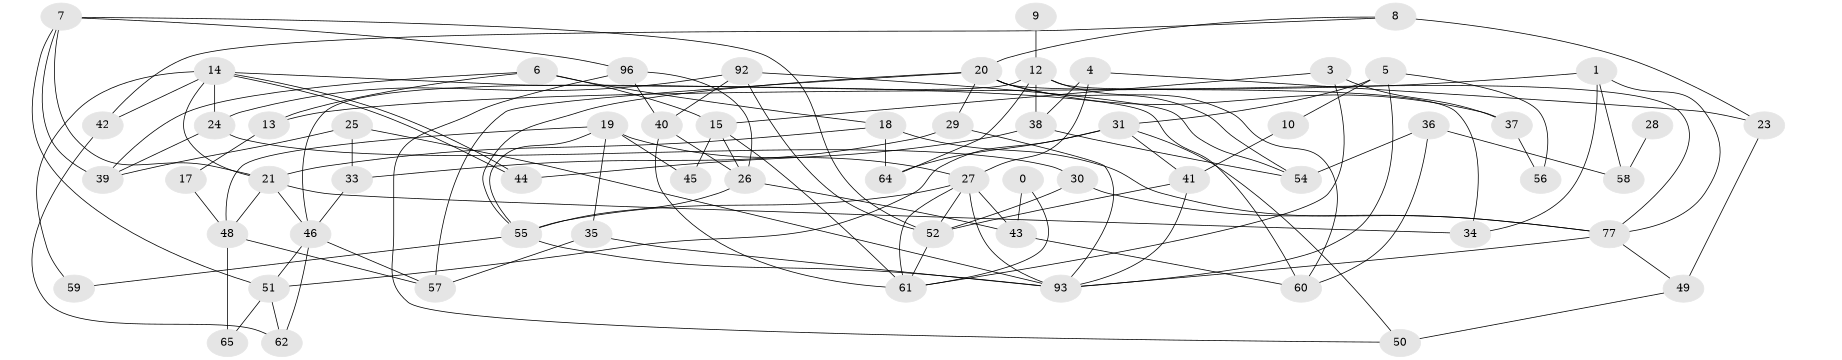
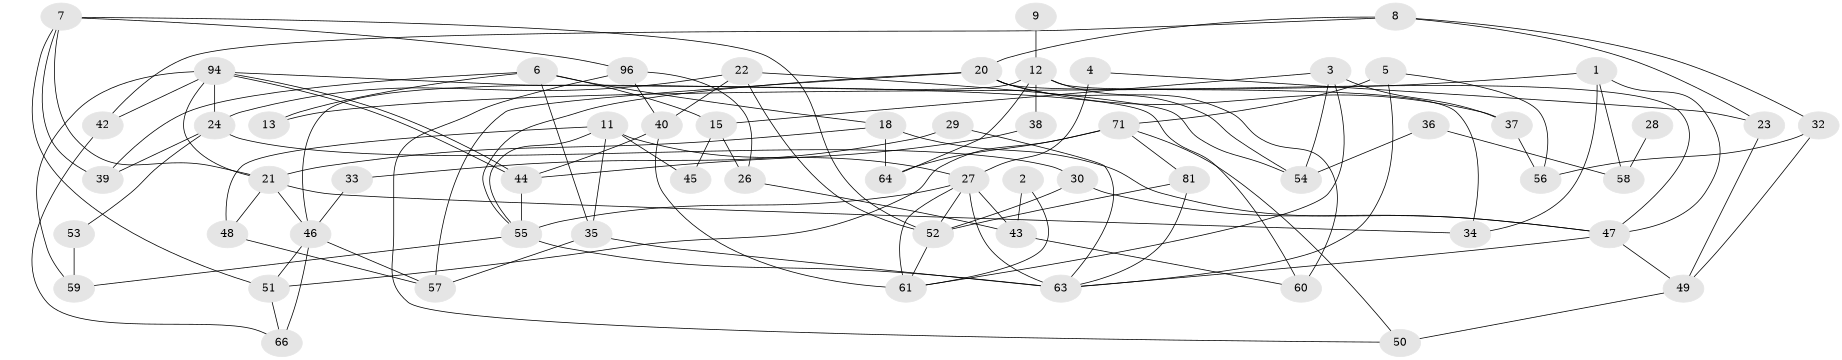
node "14": label "14" -> "94"
node "92": label "92" -> "22"
edge "20" -- "29": removed
edge "4" -- "38": removed
node "25": removed
node "19": label "19" -> "11"
node "31": label "31" -> "71"
node "10": removed
node "32": added
edge "6" -- "35": added
edge "40" -- "26": now "40" -- "44"
edge "38" -- "54": now "3" -- "54"
node "17": removed
node "0": label "0" -> "2"
node "41": label "41" -> "81"
edge "15" -- "61": removed
edge "26" -- "55": now "44" -- "55"
edge "36" -- "60": removed
node "53": added
node "77": label "77" -> "47"
node "93": label "93" -> "63"
node "65": removed
node "62": label "62" -> "66"
